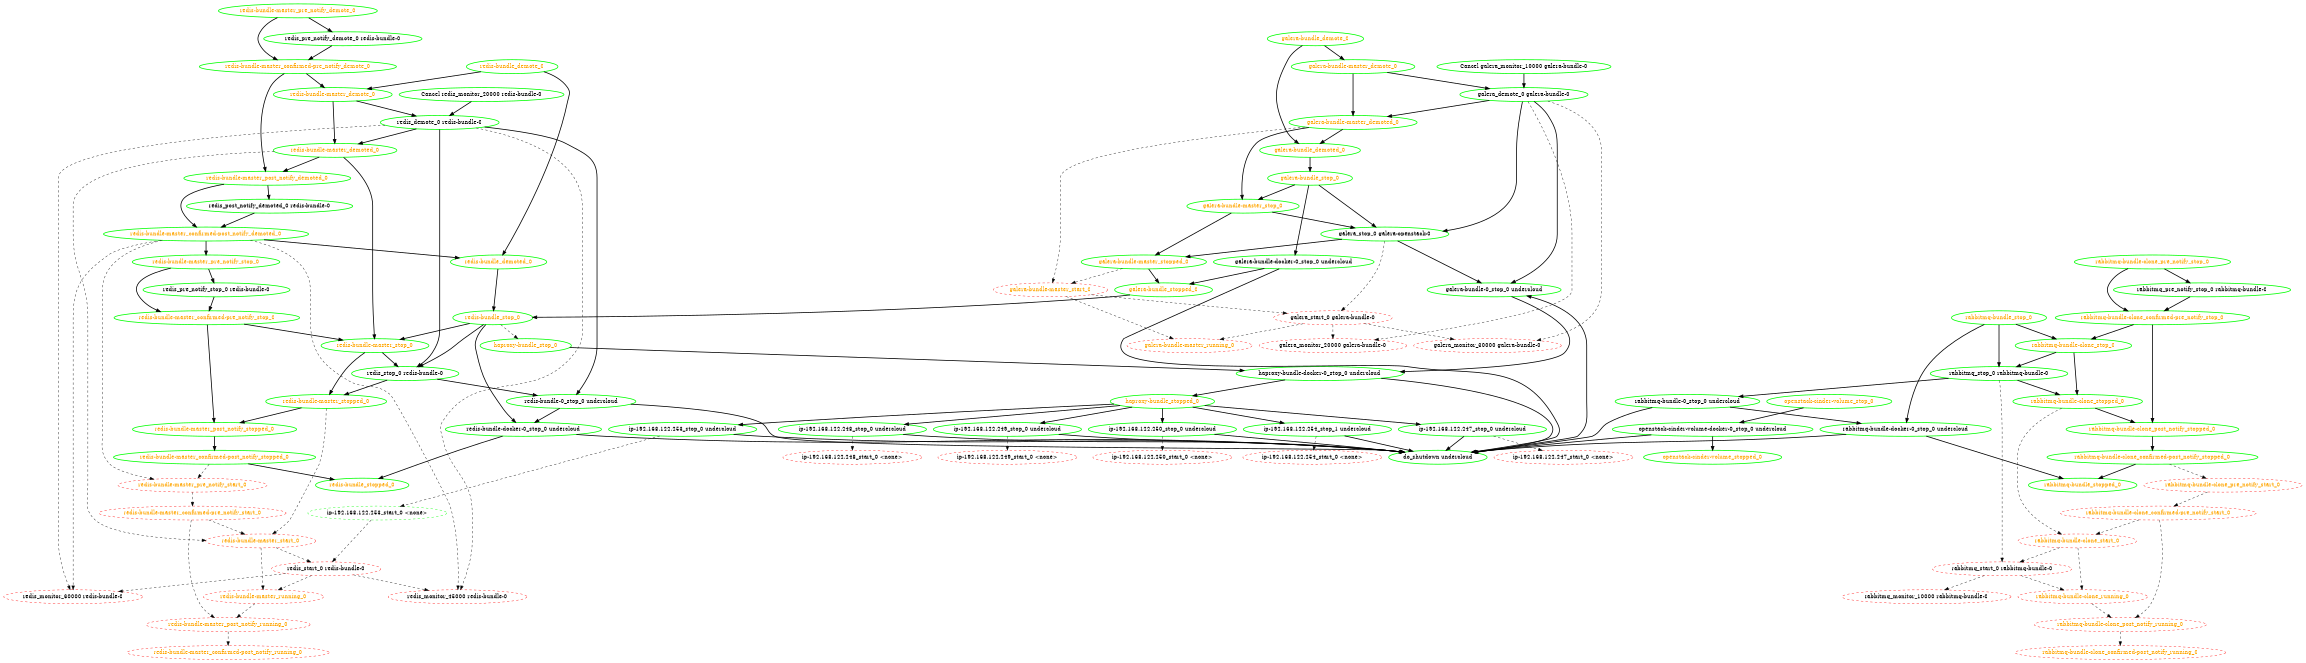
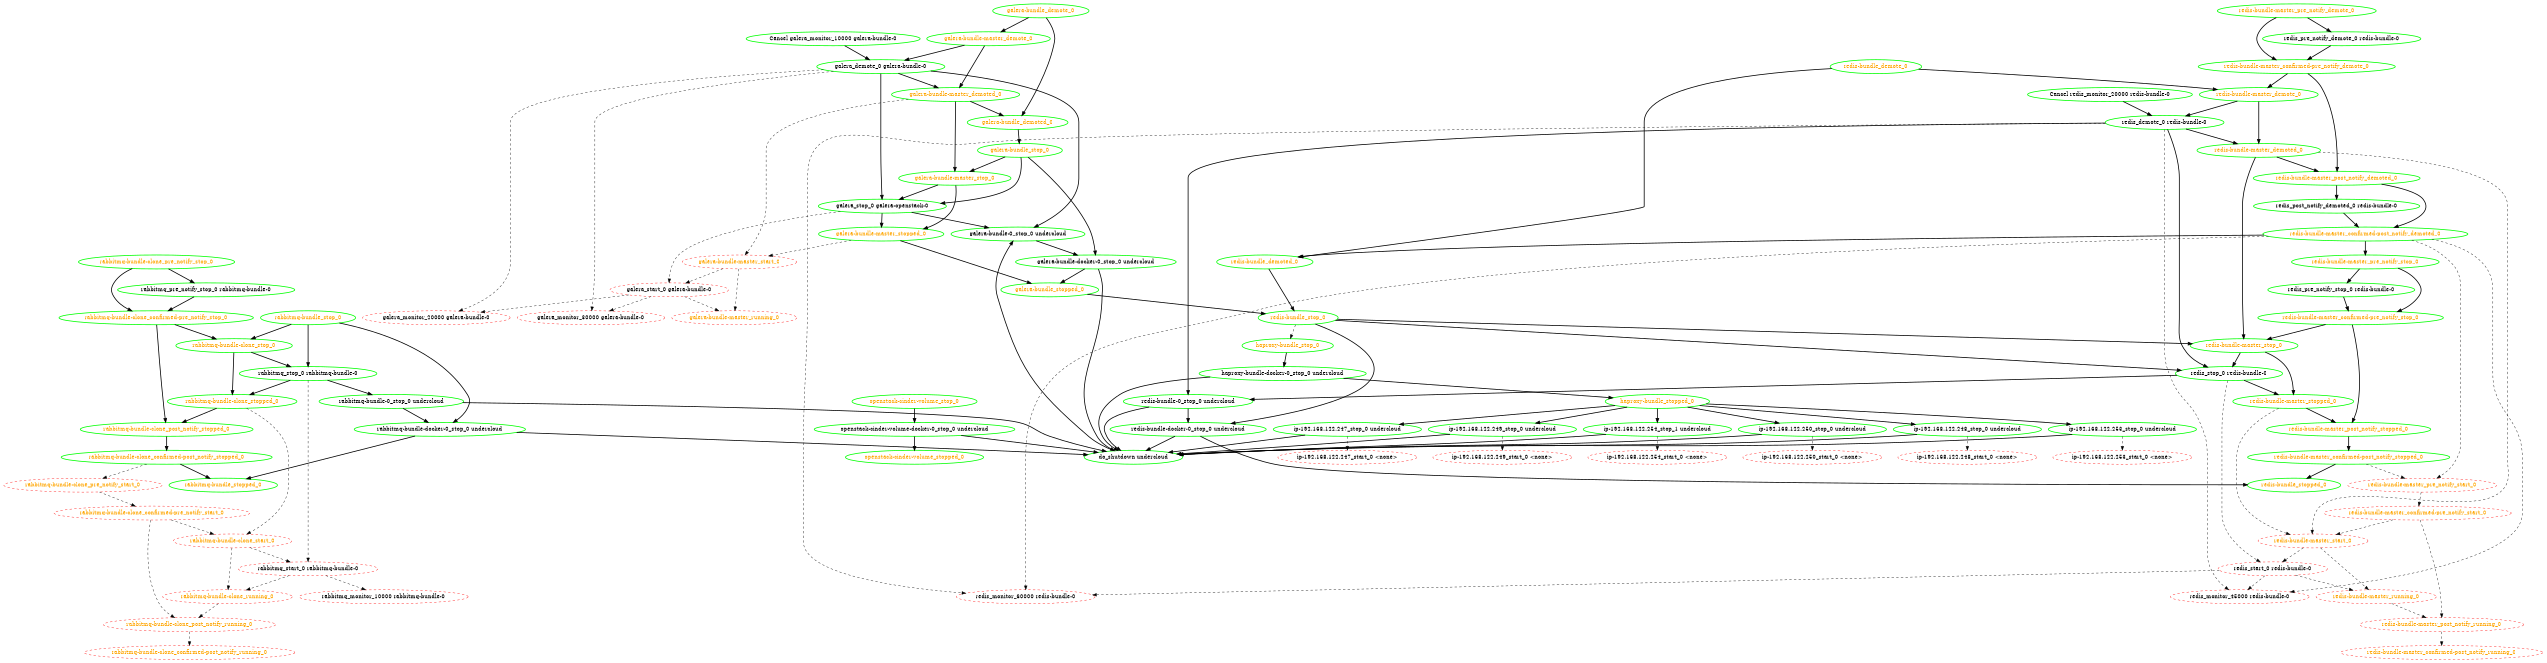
edge "galera-bundle-0_stop_0 undercloud" -> "haproxy-bundle-docker-0_stop_0 undercloud": now "galera-bundle-0_stop_0 undercloud" -> "galera-bundle-docker-0_stop_0 undercloud"
node "ip-192.168.122.253_start_0 <none>": color green -> red
edge "ip-192.168.122.253_start_0 <none>" -> "redis_start_0 redis-bundle-0": now "redis_stop_0 redis-bundle-0" -> "redis_start_0 redis-bundle-0"
